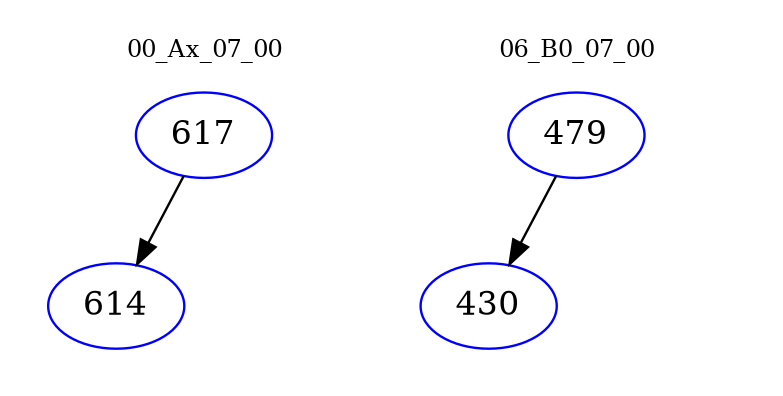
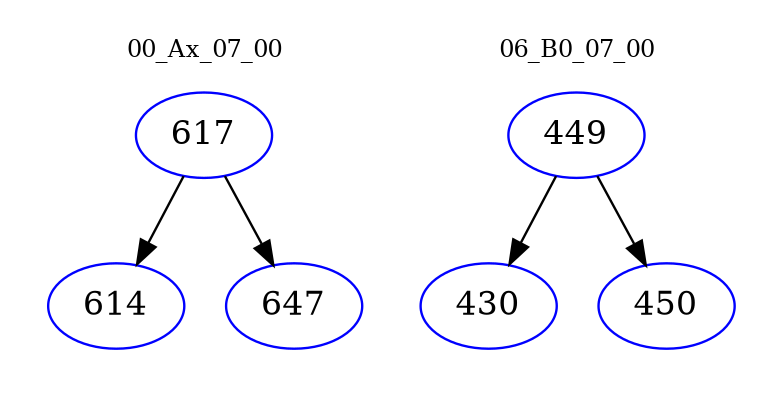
node "479": label "479" -> "449"
node "647": added
node "450": added
